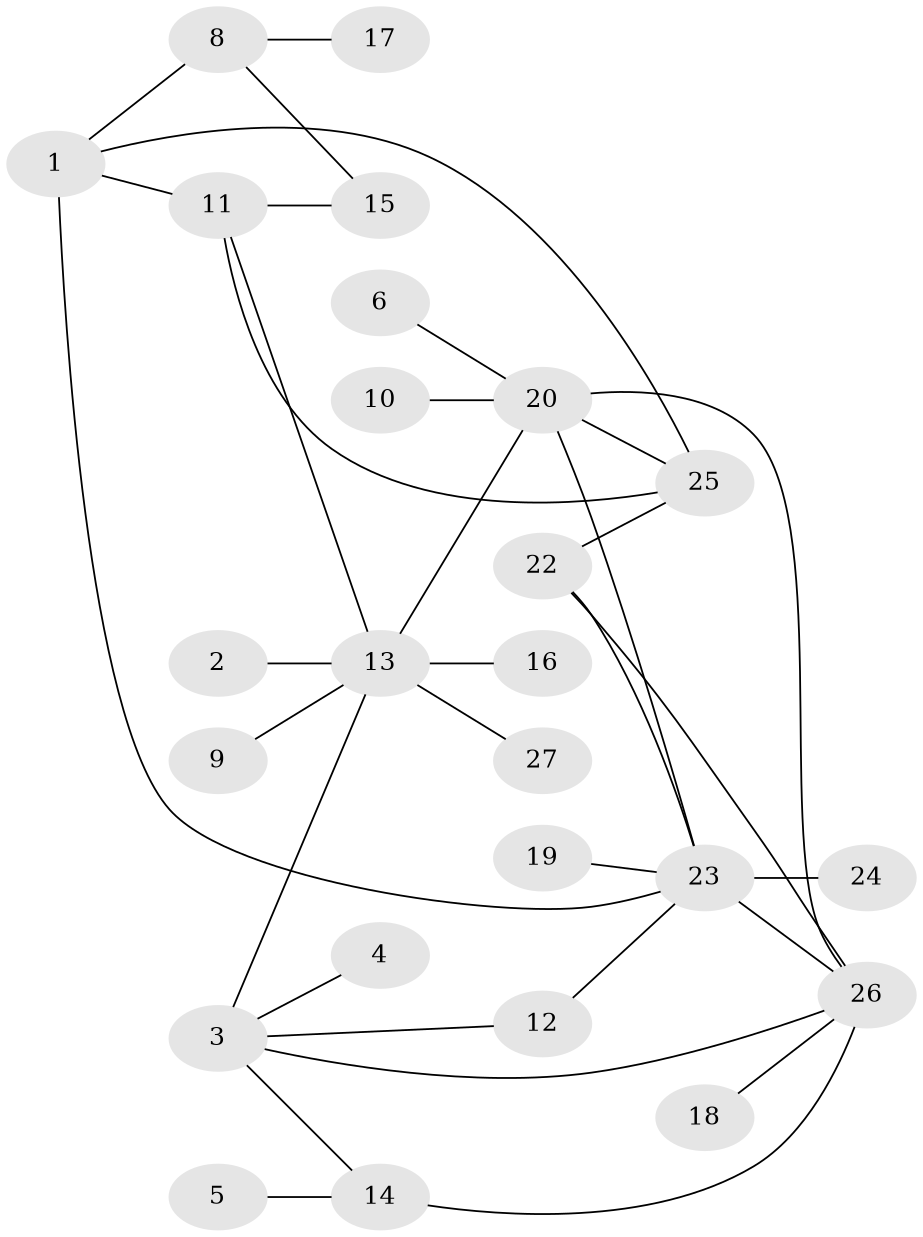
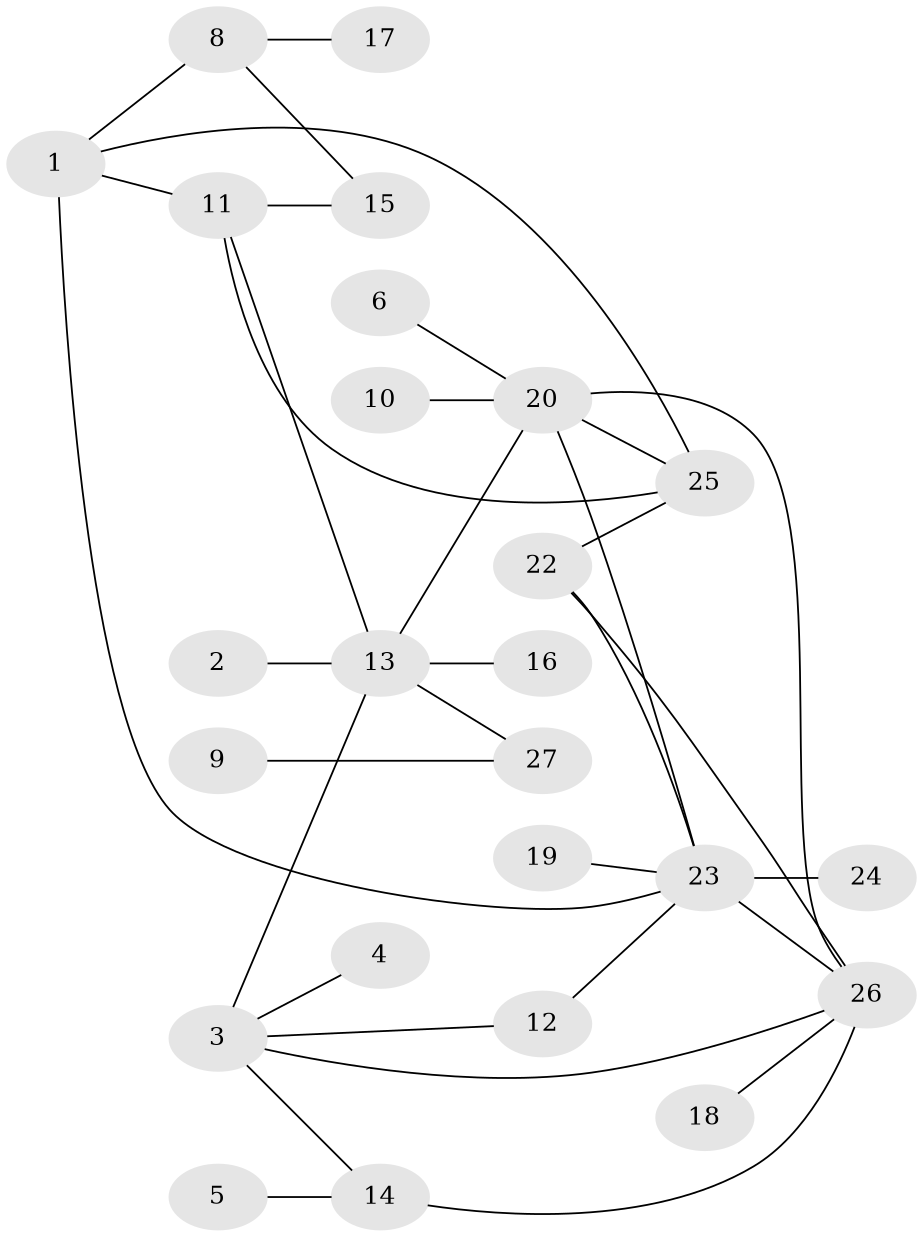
edge "13" -- "9": now "27" -- "9"
